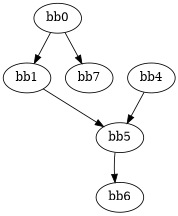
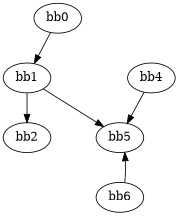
node "bb7": removed
node "bb2": added
edge "bb5" -> "bb6": reversed
